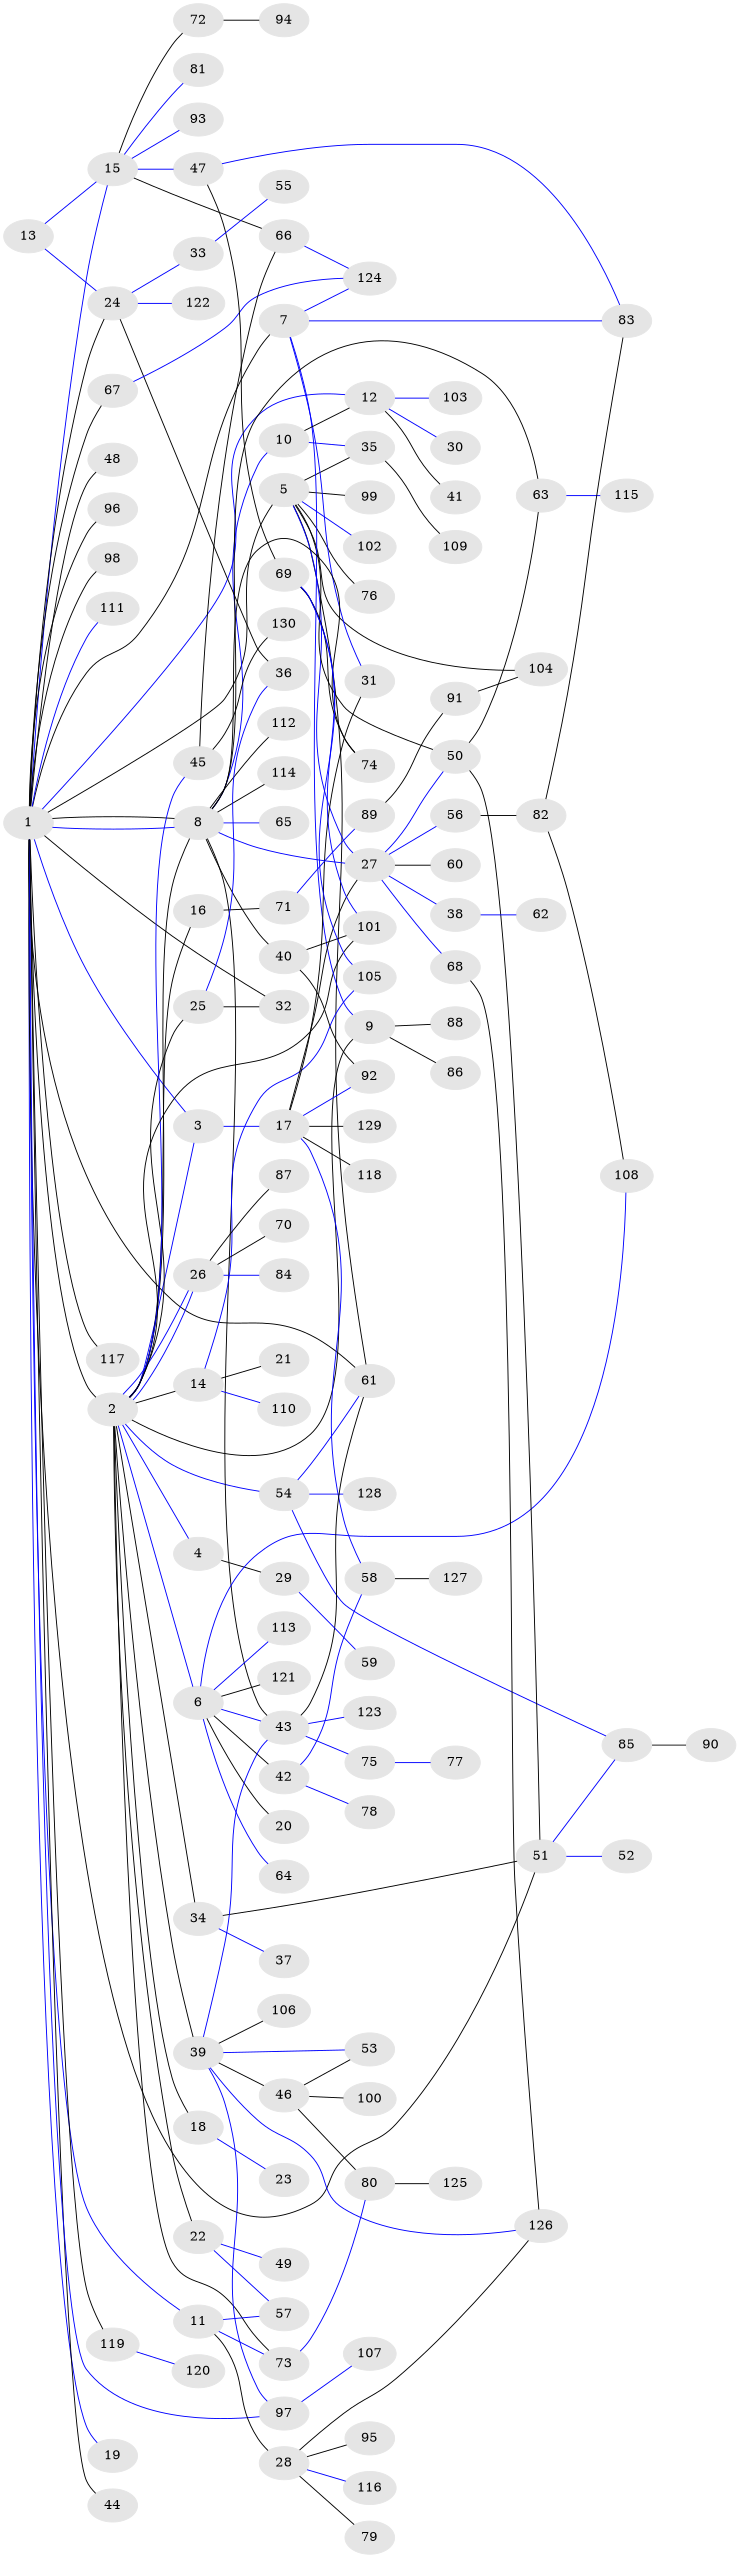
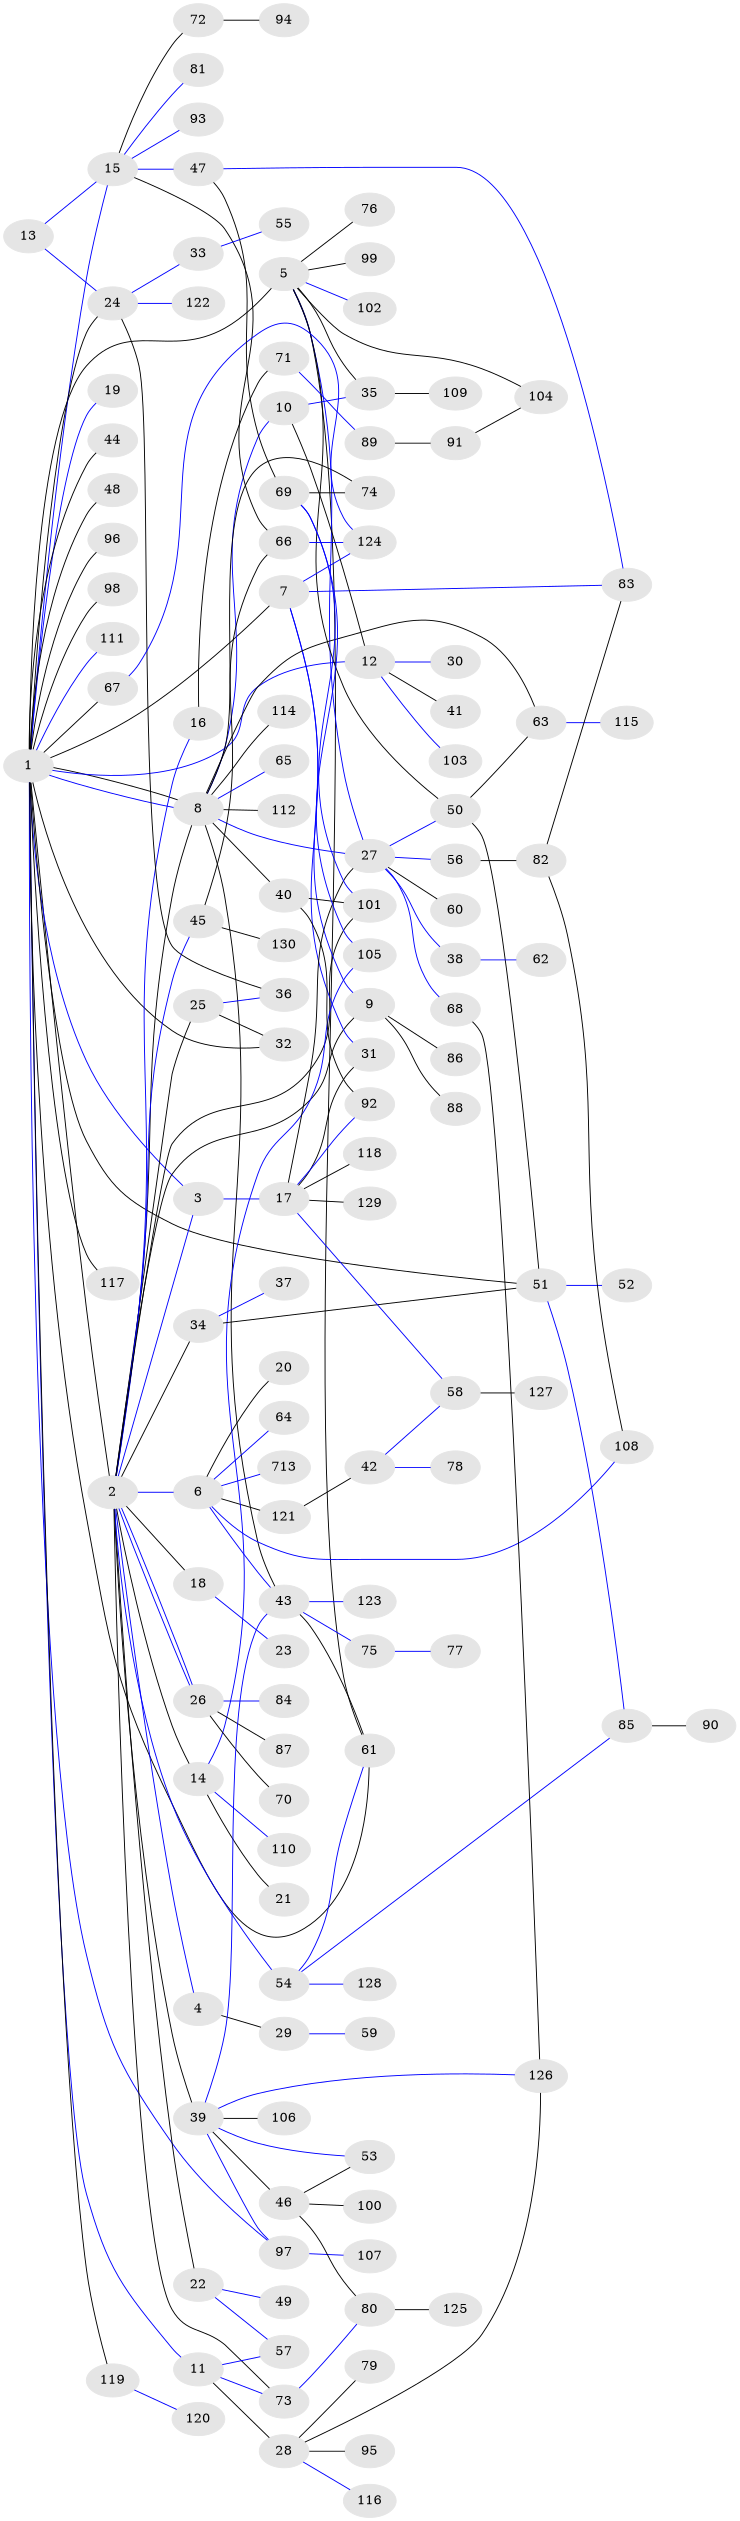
edge "16" -- "2": color black -> blue
node "113": label "113" -> "713"
edge "6" -- "42": now "121" -- "42"
